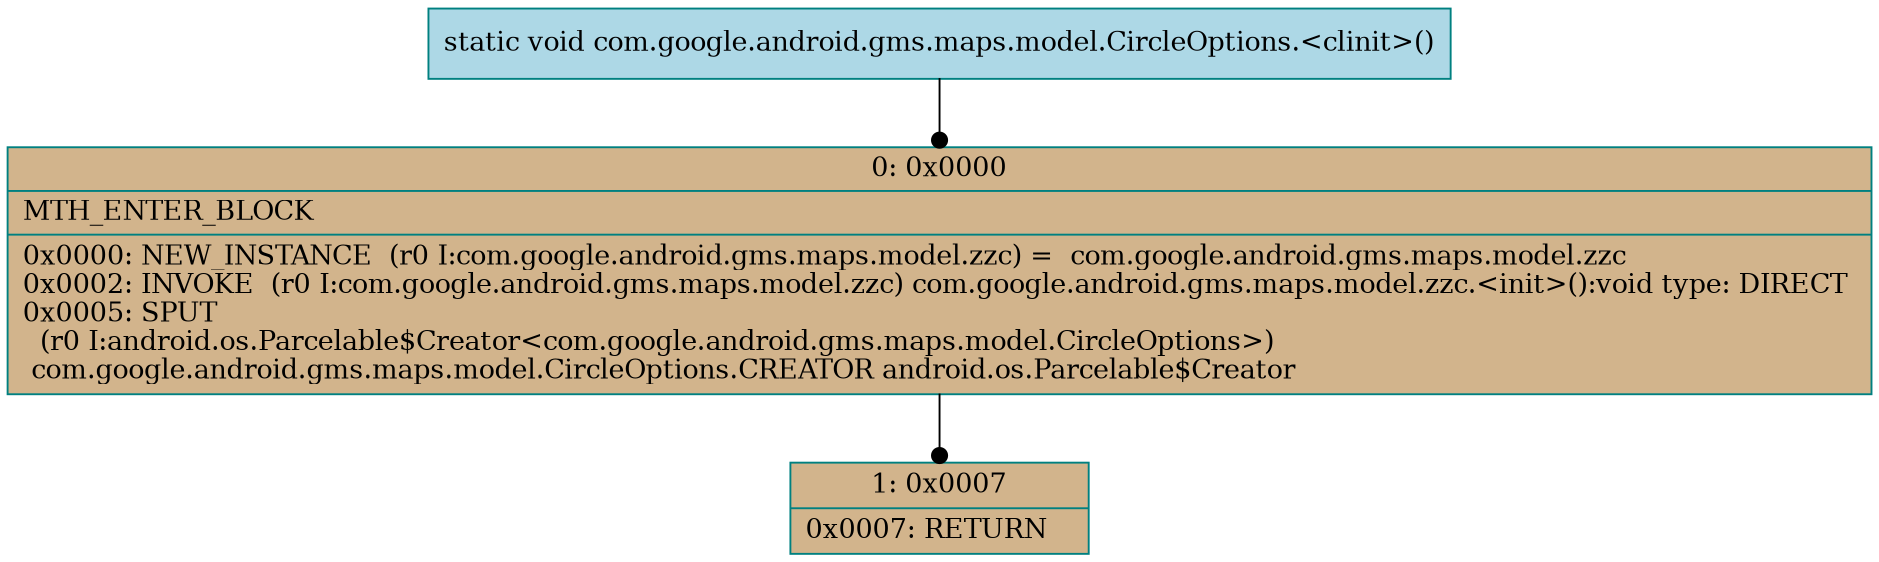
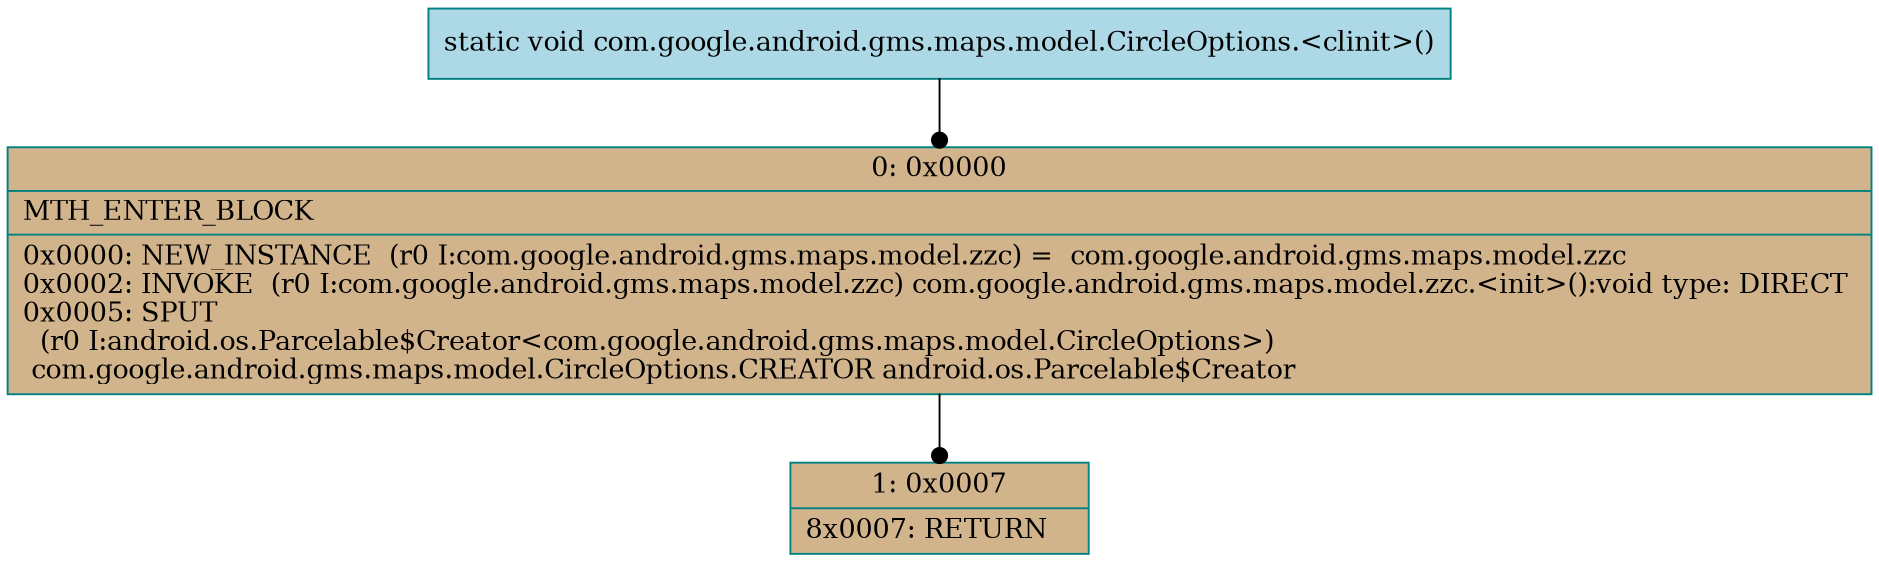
node "1: 0x0007": text "0x0007: RETURN" -> "8x0007: RETURN"
